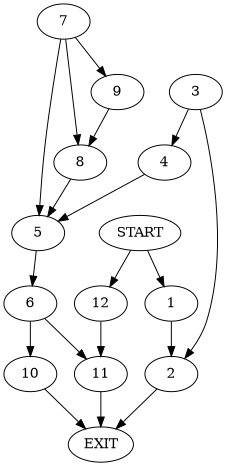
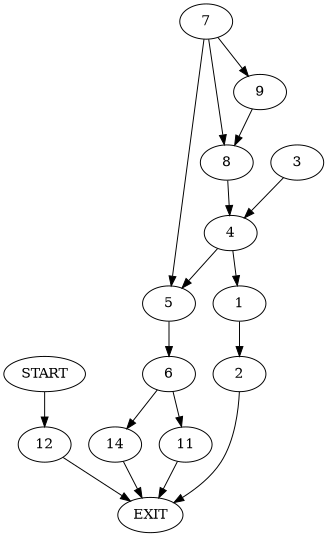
edge "8" -> "5": now "8" -> "4"
edge "3" -> "2": removed
edge "START" -> "1": now "4" -> "1"
edge "12" -> "11": now "12" -> "EXIT"
node "10": label "10" -> "14"
